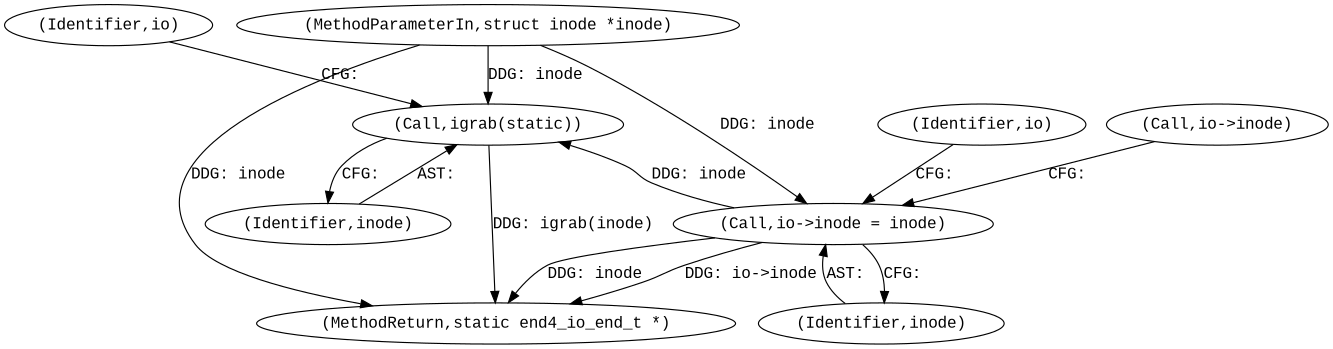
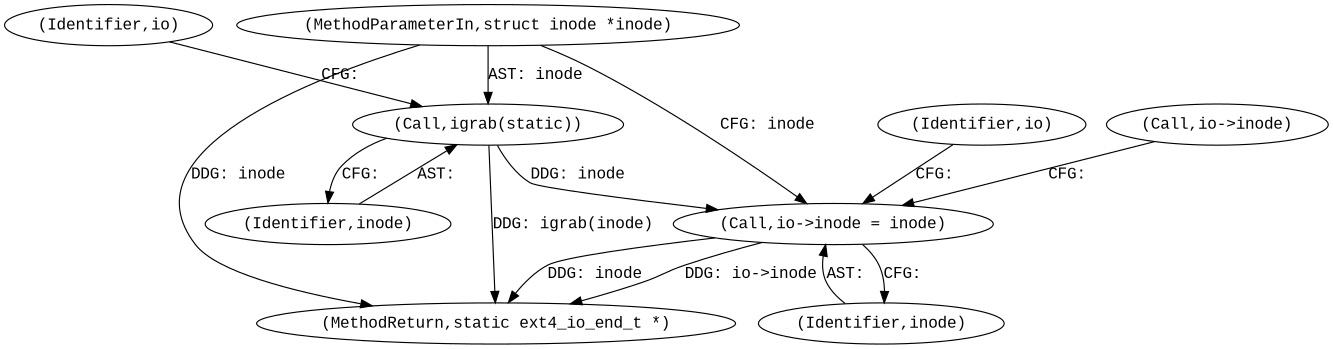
edge "(MethodParameterIn,struct inode *inode)" -> "(Call,igrab(static))": label "DDG: inode" -> "AST: inode"
edge "(MethodParameterIn,struct inode *inode)" -> "(Call,io->inode = inode)": label "DDG: inode" -> "CFG: inode"
edge "(Call,io->inode = inode)" -> "(Call,igrab(static))": reversed
node "(MethodReturn,static end4_io_end_t *)": label "(MethodReturn,static end4_io_end_t *)" -> "(MethodReturn,static ext4_io_end_t *)"
